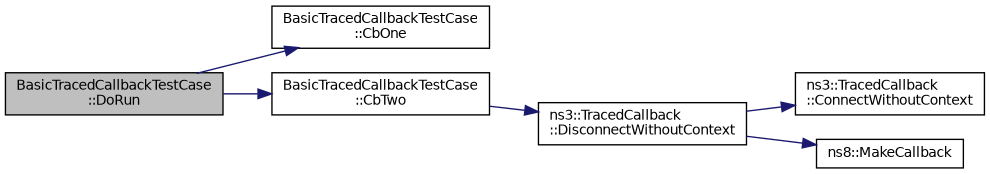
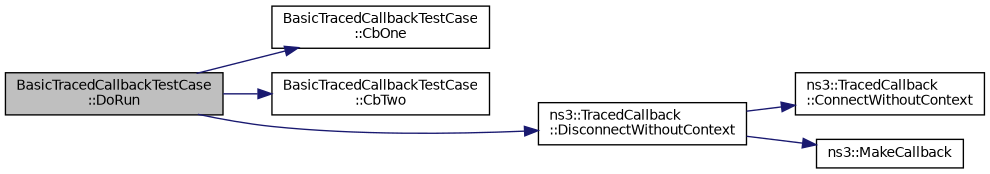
edge "BasicTracedCallbackTestCase ::CbTwo" -> "ns3::TracedCallback ::DisconnectWithoutContext": now "BasicTracedCallbackTestCase ::DoRun" -> "ns3::TracedCallback ::DisconnectWithoutContext"
node "ns8::MakeCallback": label "ns8::MakeCallback" -> "ns3::MakeCallback"
